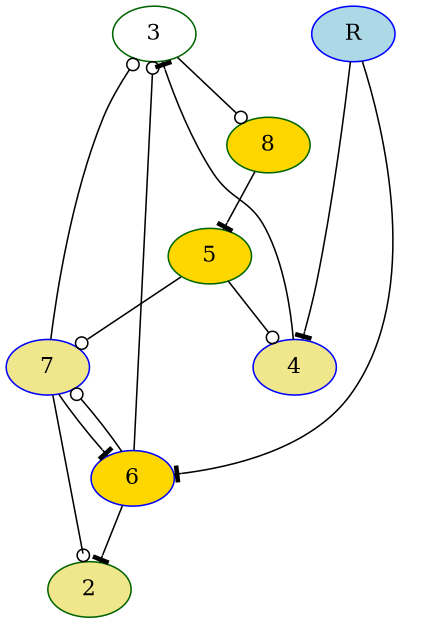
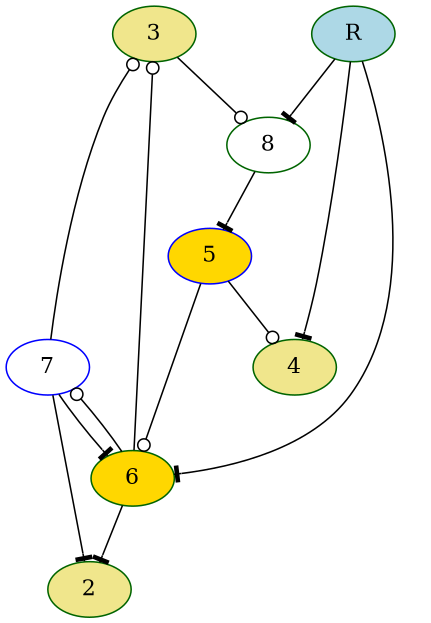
node "3": fillcolor white -> khaki
node "R": color blue -> darkgreen
edge "R" -> "8": added
node "8": fillcolor gold -> white
edge "4" -> "3": removed
node "5": color darkgreen -> blue
edge "5" -> "7": now "5" -> "6"
node "7": fillcolor khaki -> white
node "4": color blue -> darkgreen
edge "7" -> "2": arrowhead odot -> tee
node "6": color blue -> darkgreen
